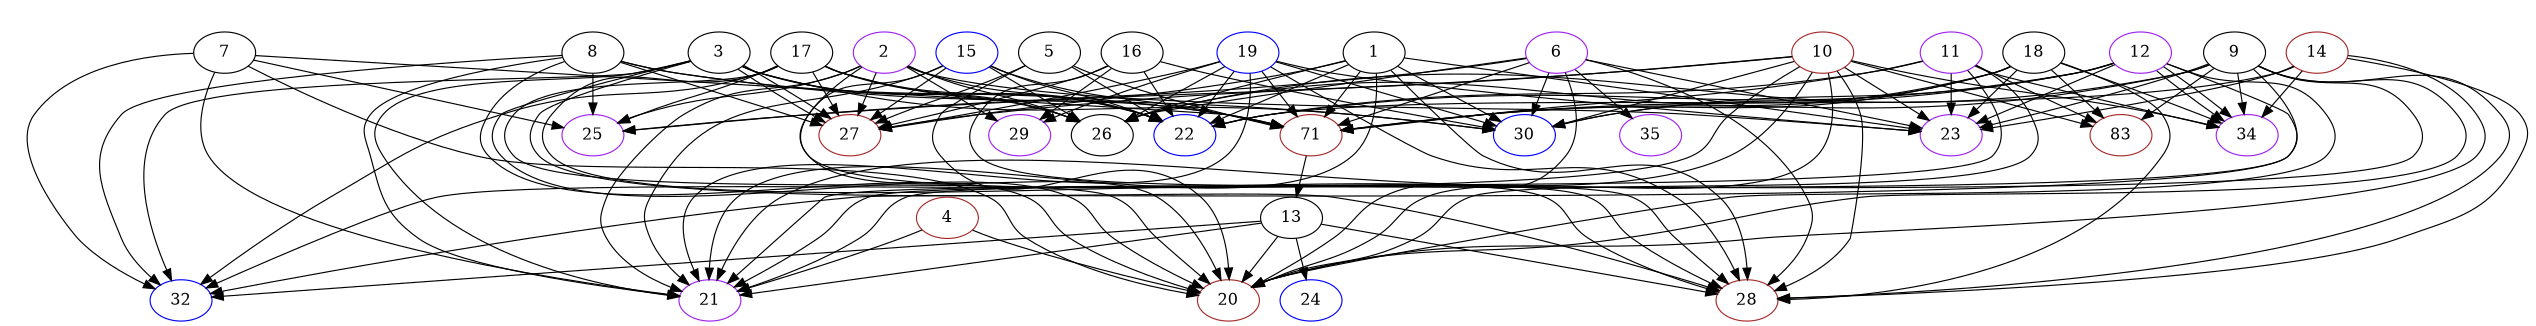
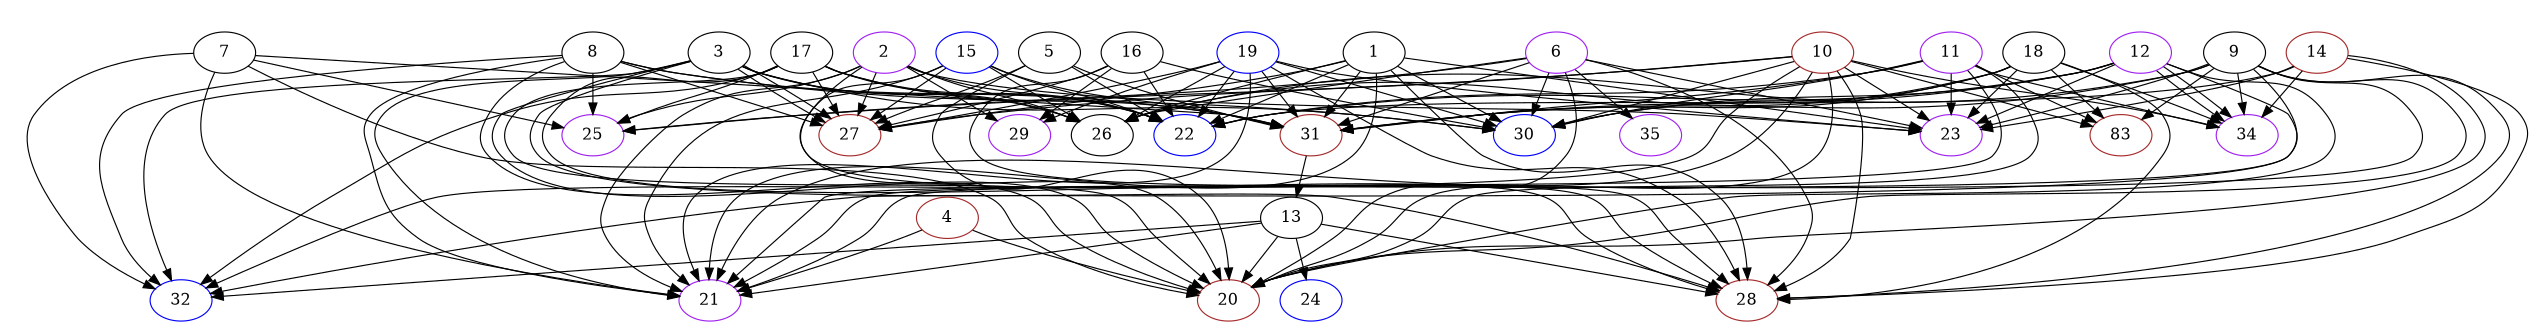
edge "11" -> "30": added
node "71": label "71" -> "31"
